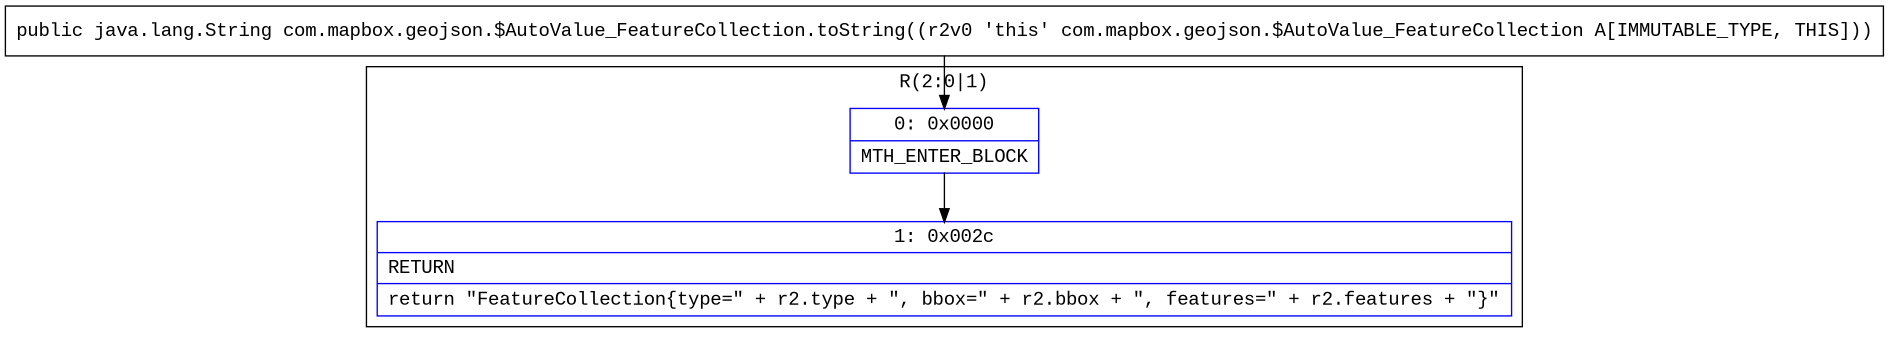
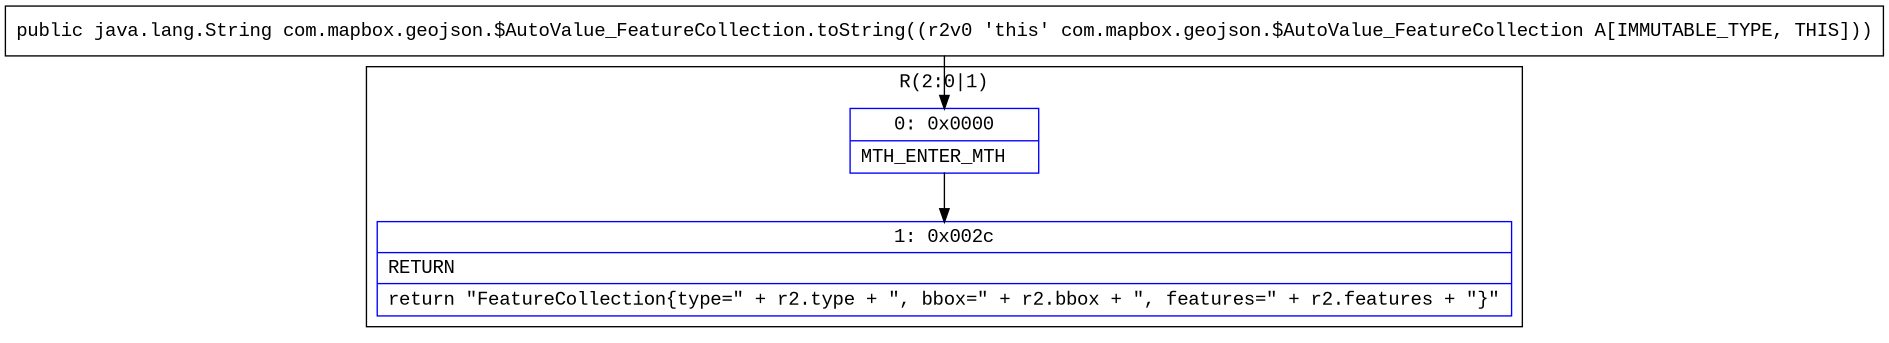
node "0: 0x0000": text "MTH_ENTER_BLOCK" -> "MTH_ENTER_MTH"
